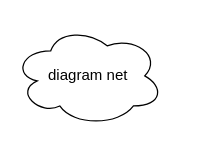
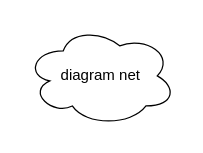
node "diagram net": moved (88, 76) -> (101, 76)
